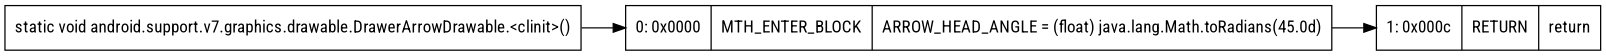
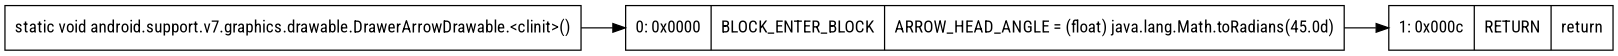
node "0: 0x0000": text "MTH_ENTER_BLOCK" -> "BLOCK_ENTER_BLOCK"
